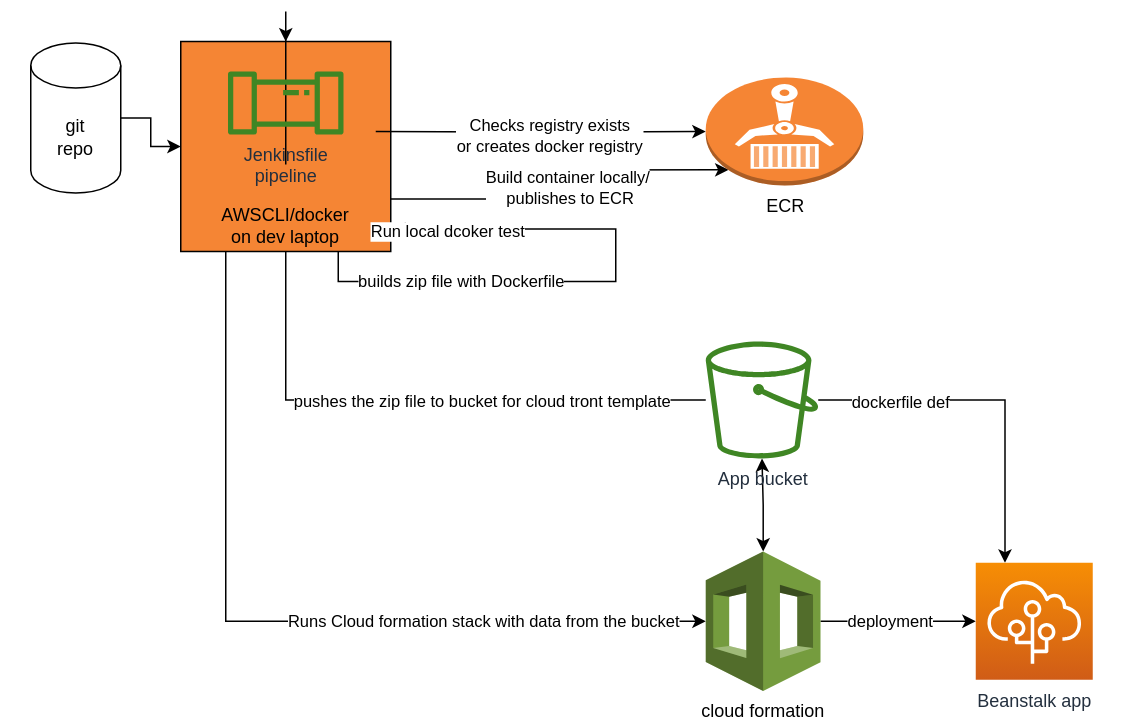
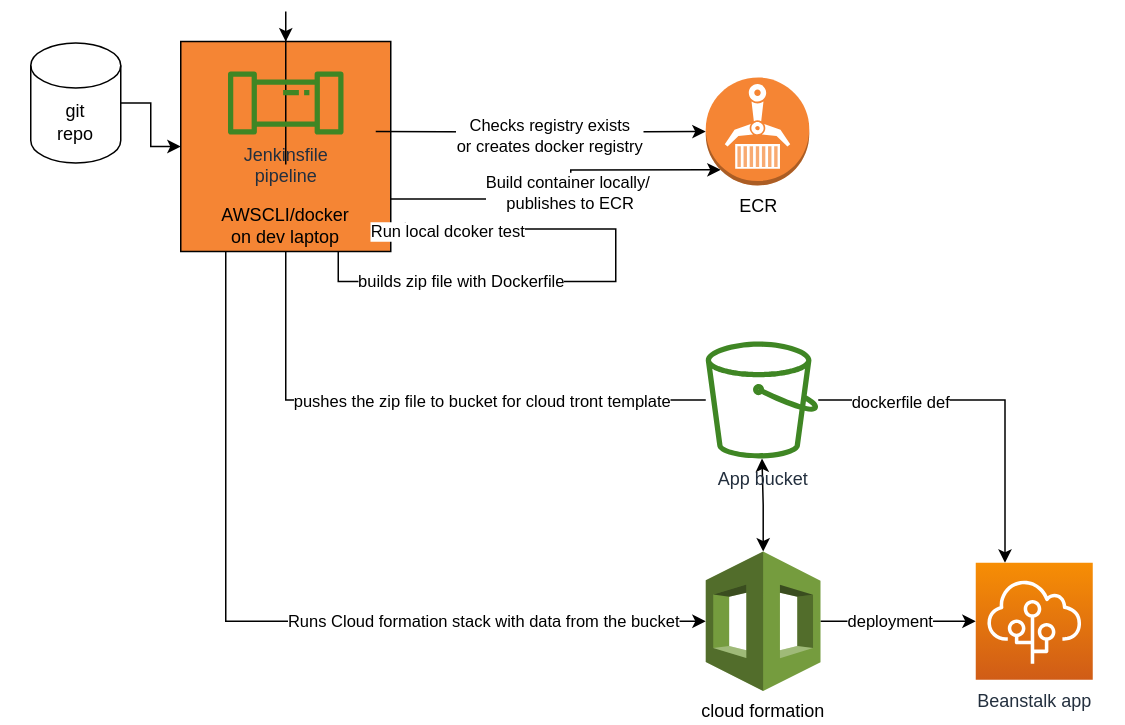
node "git repo": size 90x150 -> 90x120
node "ECR": size 158x108 -> 104x108
